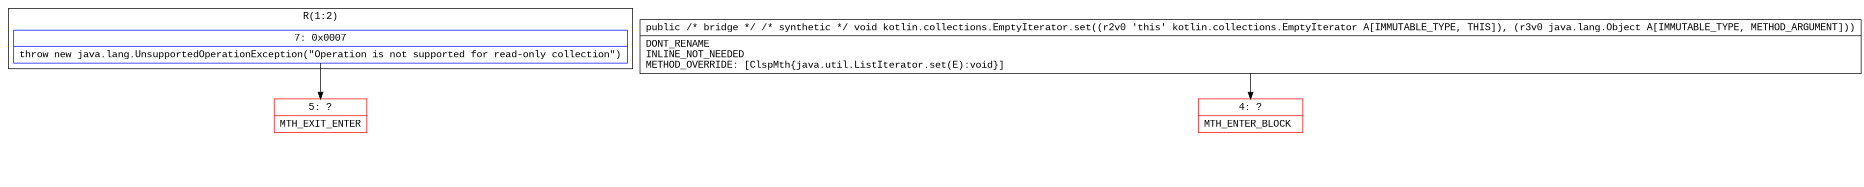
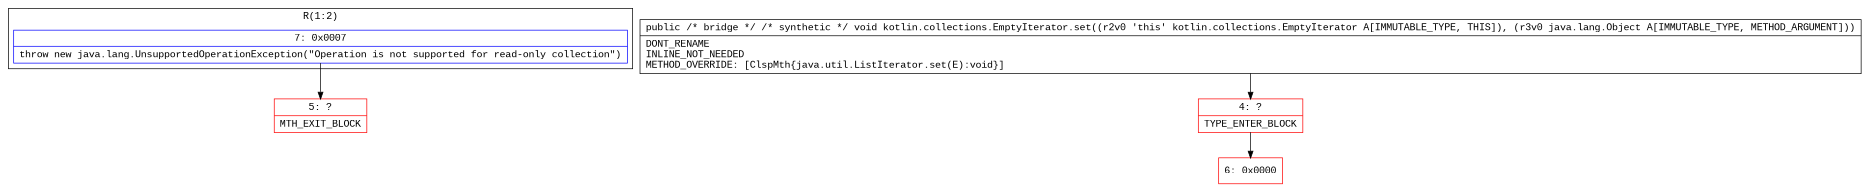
node "5: ?": text "MTH_EXIT_ENTER" -> "MTH_EXIT_BLOCK"
node "4: ?": text "MTH_ENTER_BLOCK" -> "TYPE_ENTER_BLOCK"
node "6: 0x0000": added
